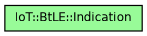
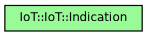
node "IoT::BtLE::Indication": label "IoT::BtLE::Indication" -> "IoT::IoT::Indication"
